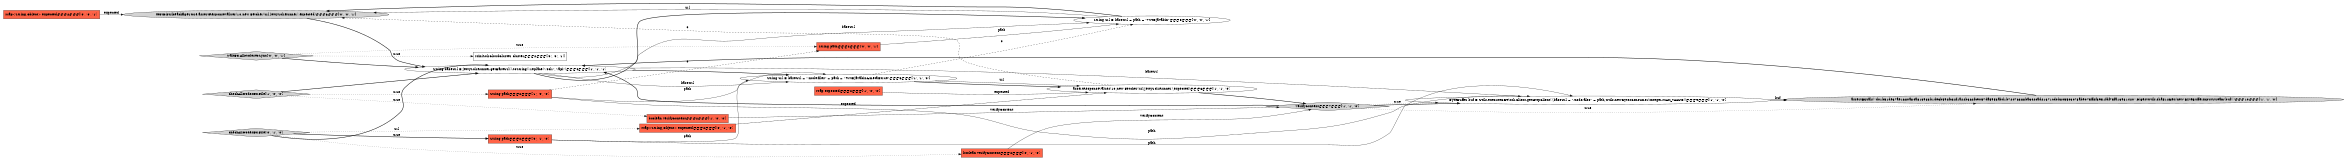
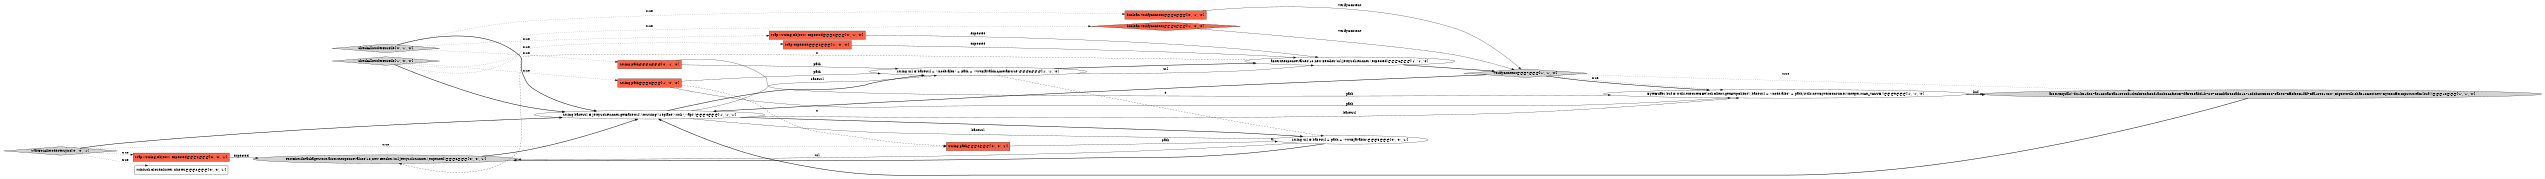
edge "checkAllNodesForFile['1', '0', '0']" -> "Map expected@@@2@@@['1', '0', '0']": added, label "true"
node "boolean verifyContent@@@2@@@['1', '0', '0']": shape box -> diamond
edge "checkAllNodesForFile['0', '1', '0']" -> "Map<String,Object> expected@@@2@@@['0', '1', '0']": label "url" -> "true"
edge "checkAllNodesForFile['0', '1', '0']" -> "String path@@@2@@@['0', '1', '0']": style bold -> dotted
edge "waitForAllNodesToSync['0', '0', '1']" -> "Map<String,Object> expected@@@2@@@['0', '0', '1']": added, label "true"
